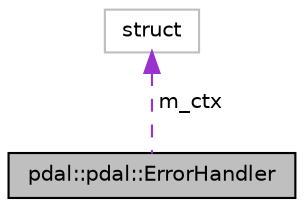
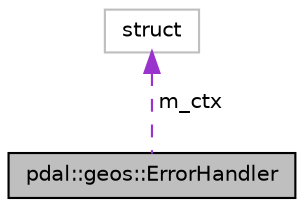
node "pdal::pdal::ErrorHandler": label "pdal::pdal::ErrorHandler" -> "pdal::geos::ErrorHandler"
